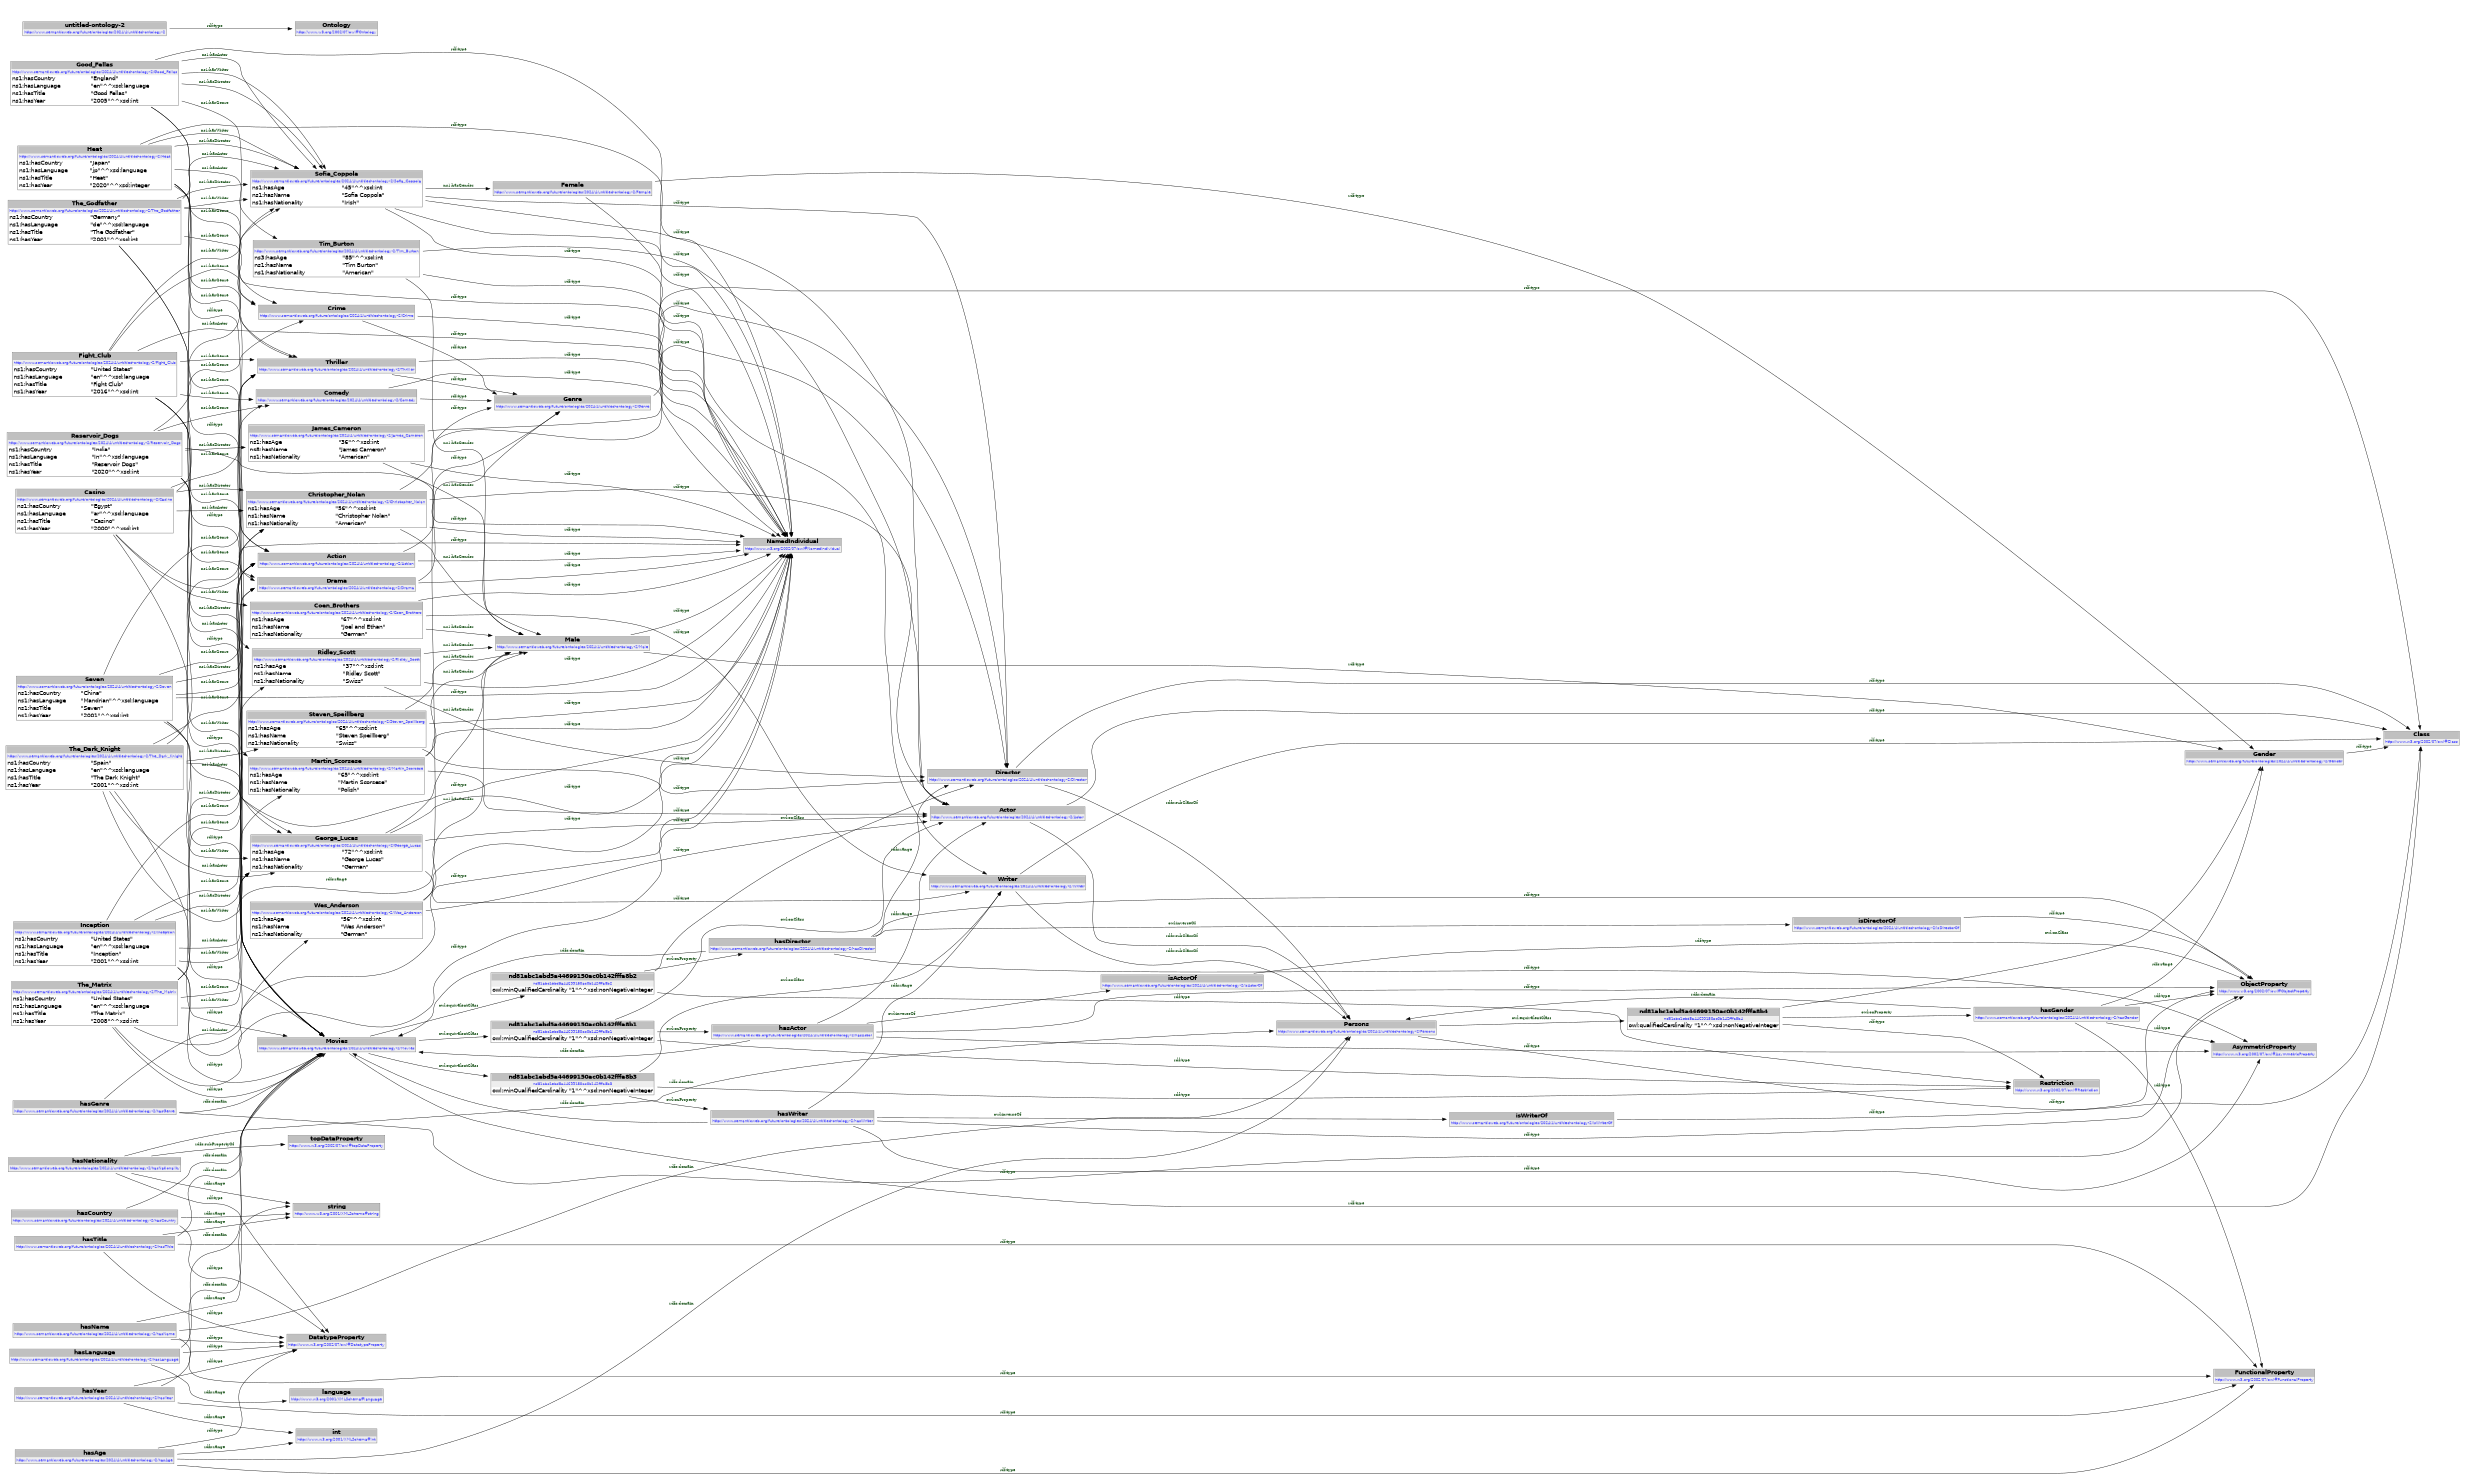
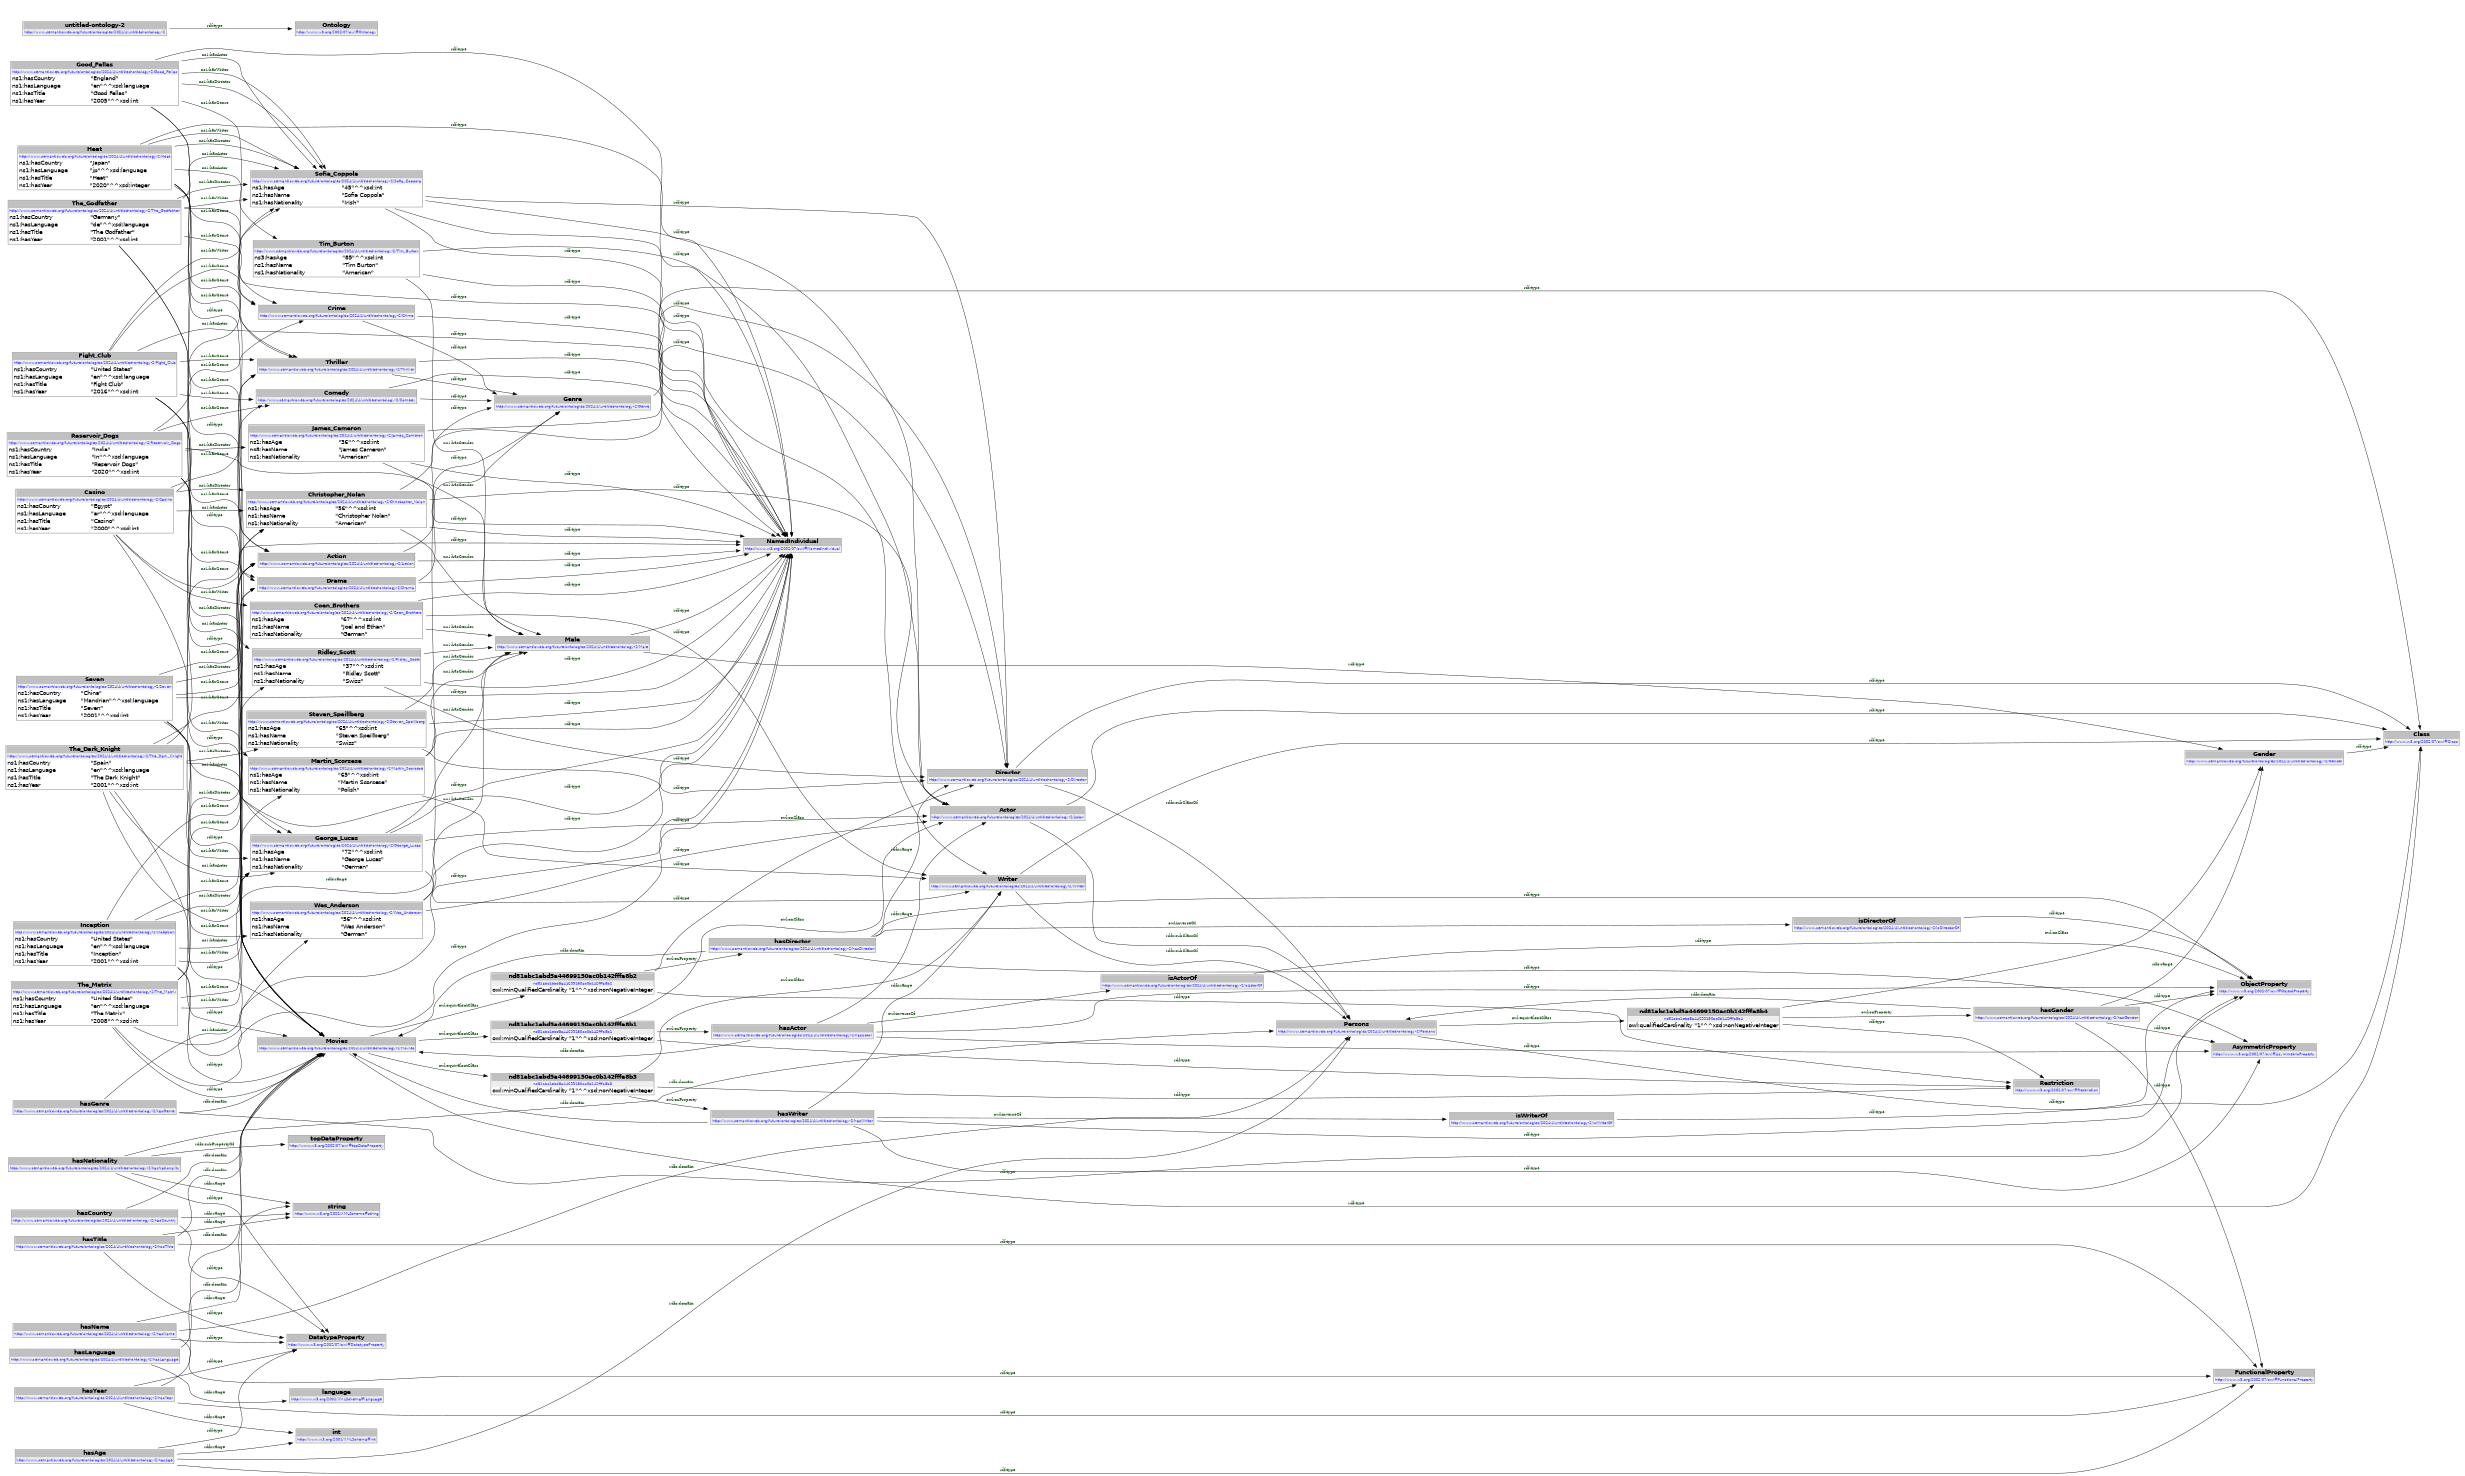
node "Female": removed
edge "Seven" -> "Thriller": now "Seven" -> "Wes_Anderson"
edge "Martin_Scorsese" -> "Actor": now "Martin_Scorsese" -> "Writer"
edge "hasLanguage" -> "DatatypeProperty": removed, label "rdf:type"
